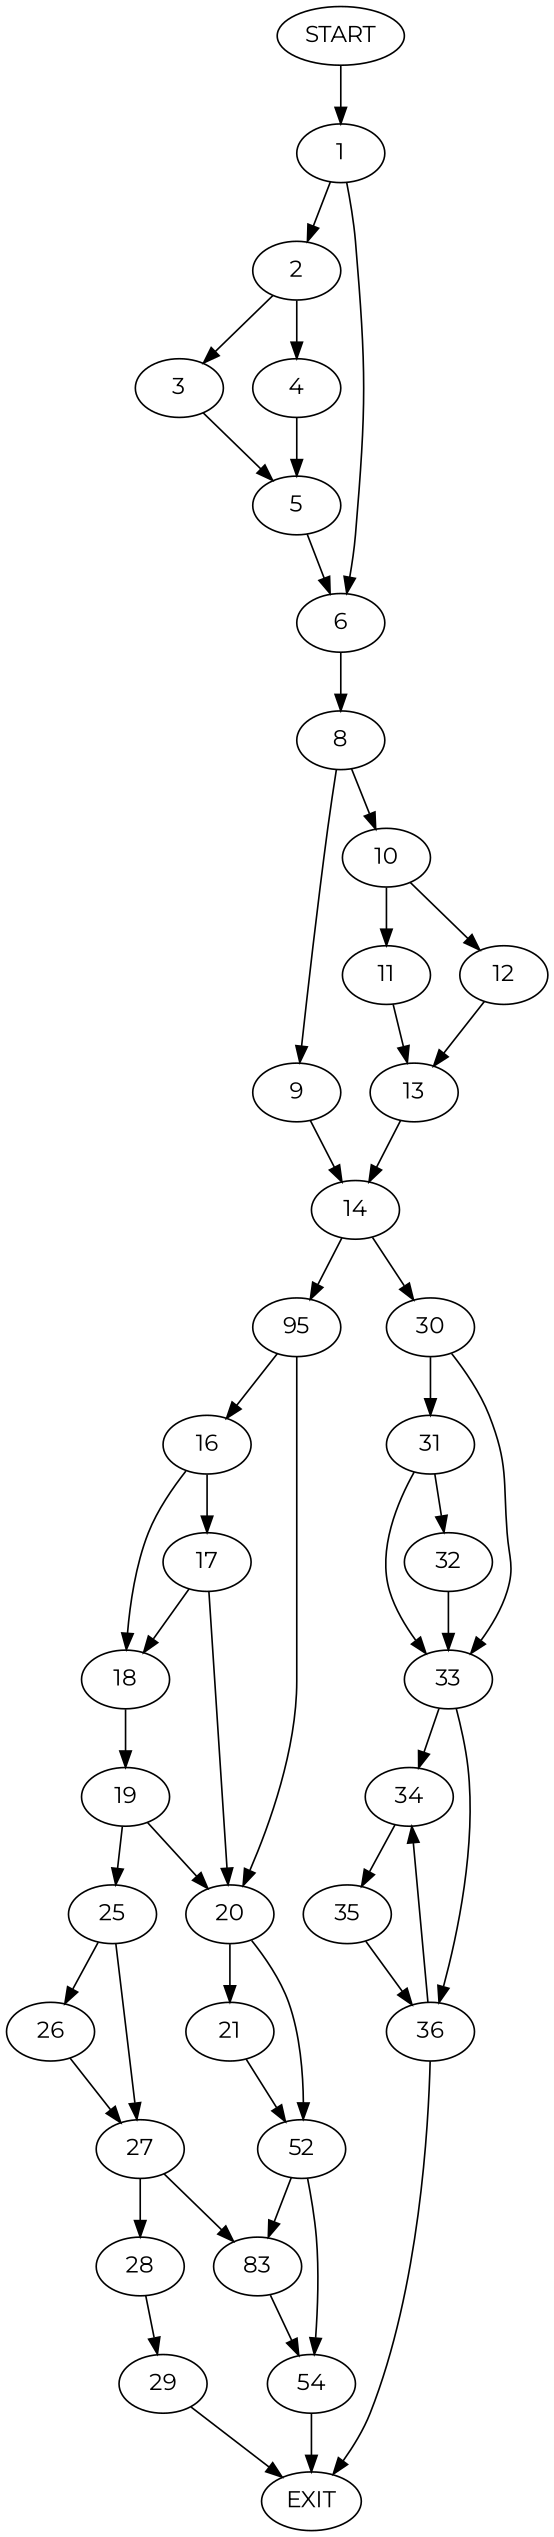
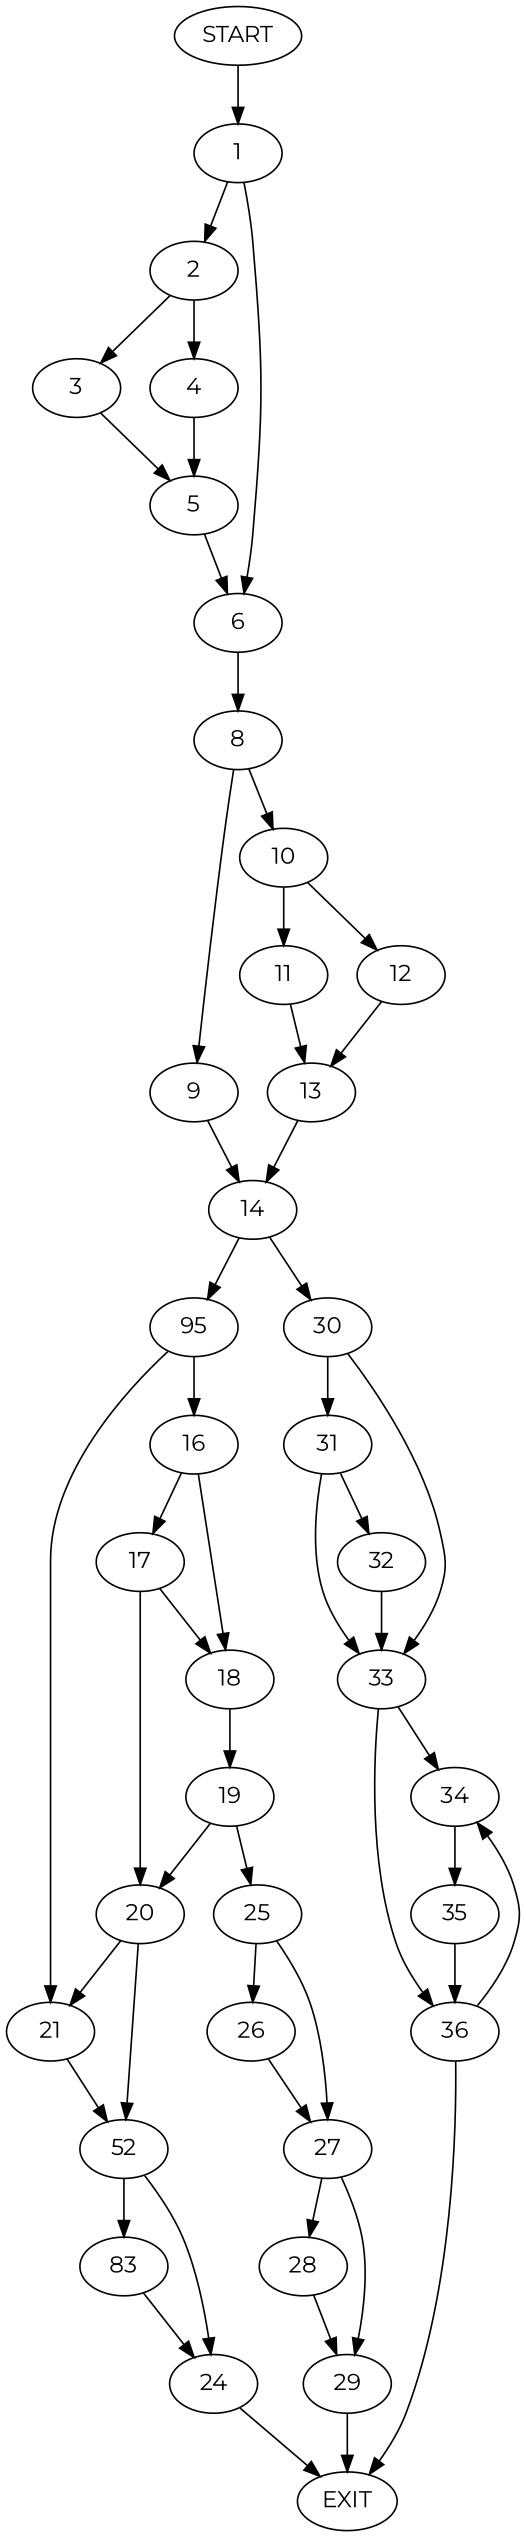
edge "95" -> "20": now "95" -> "21"
edge "27" -> "83": now "27" -> "29"
node "54": label "54" -> "24"
